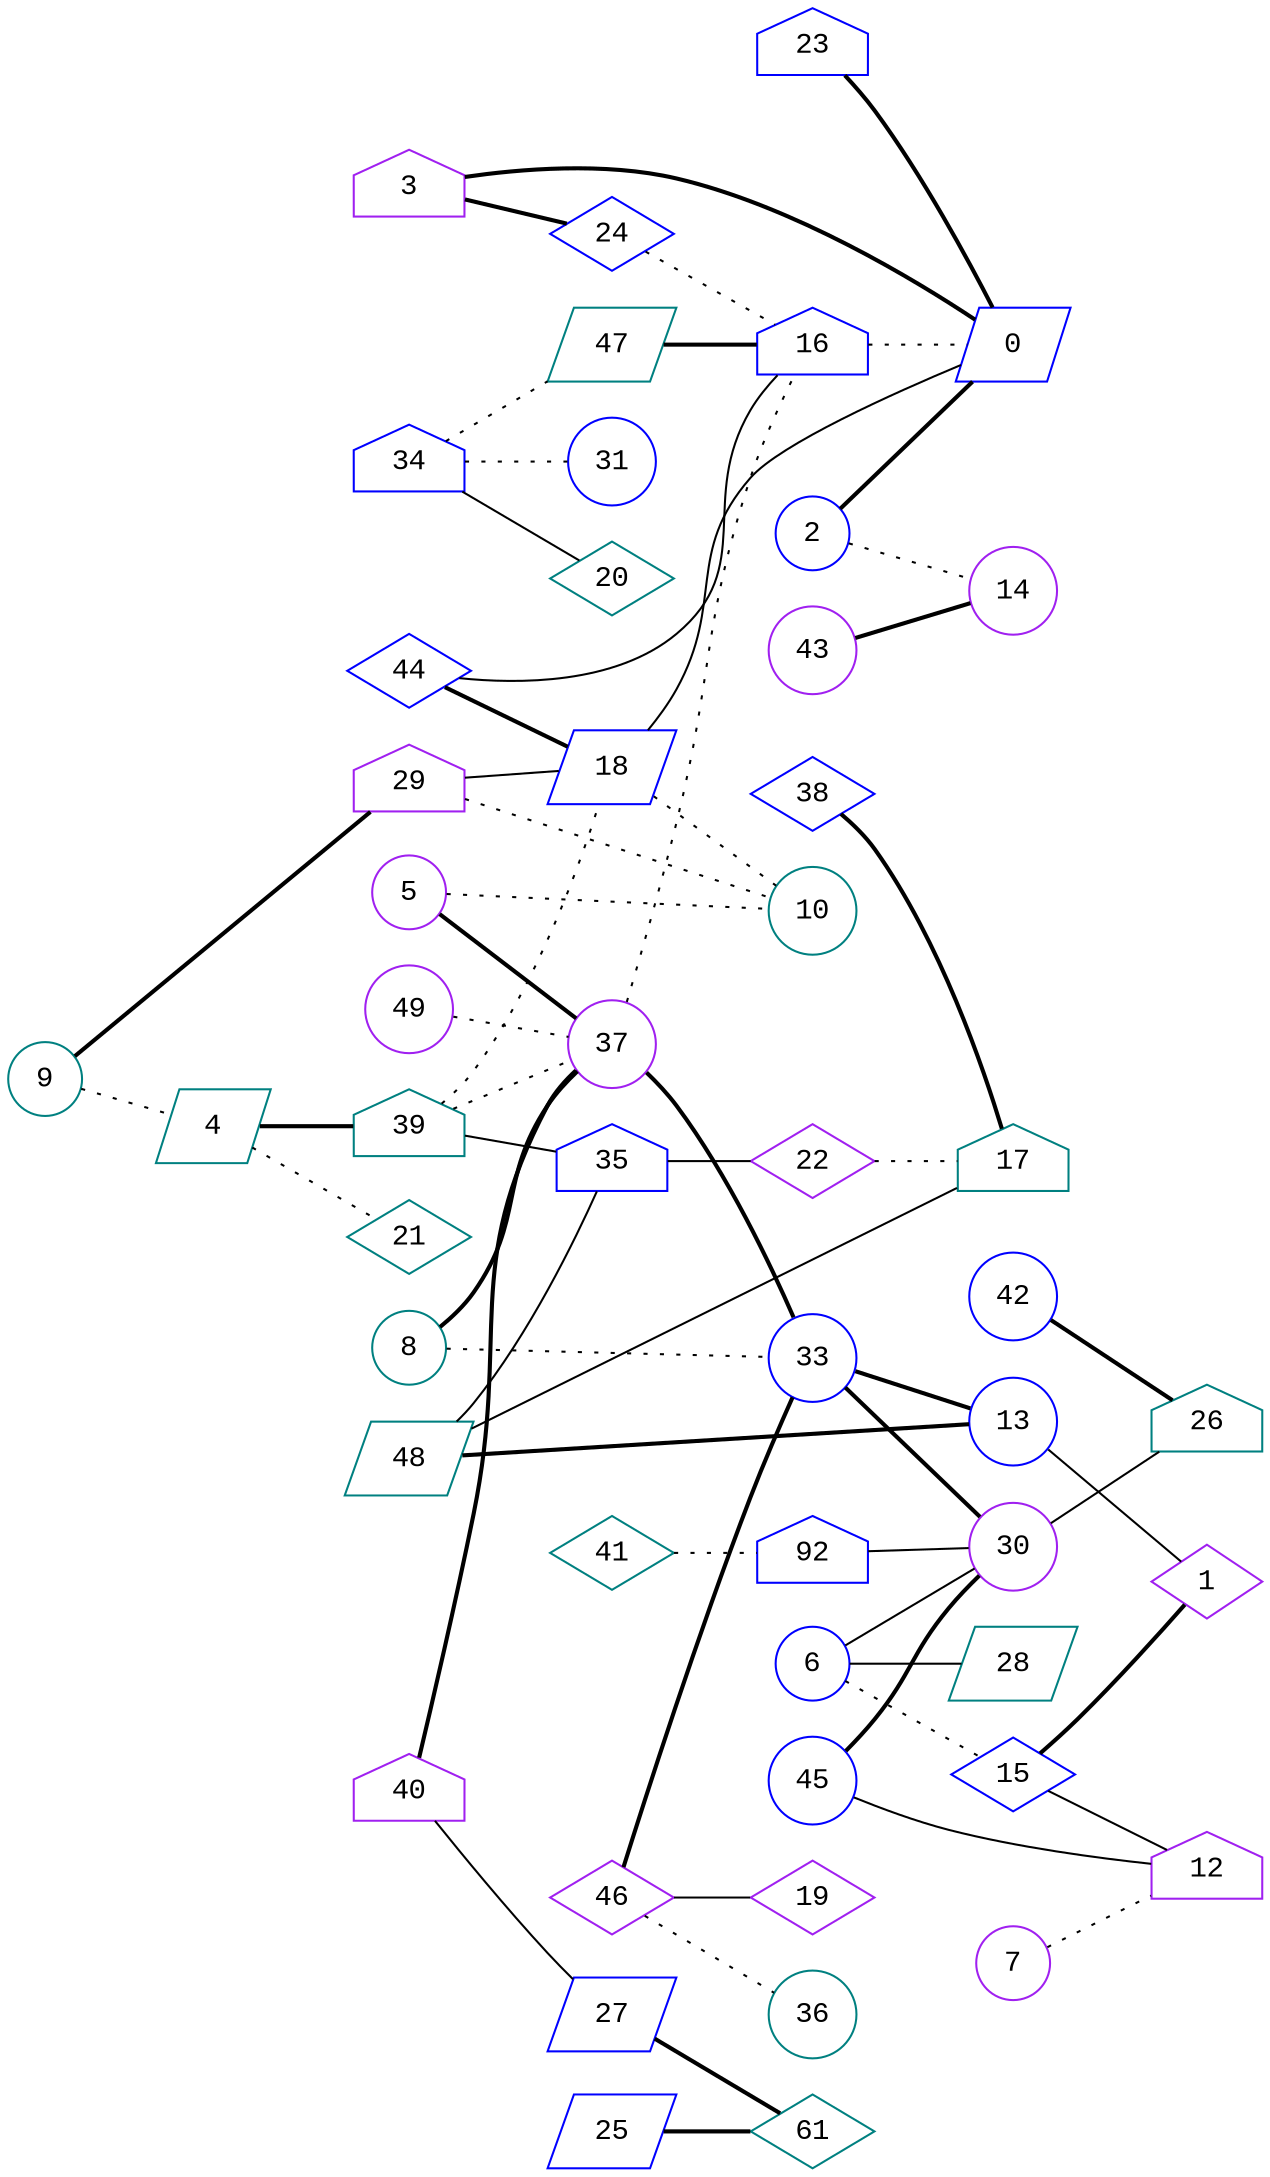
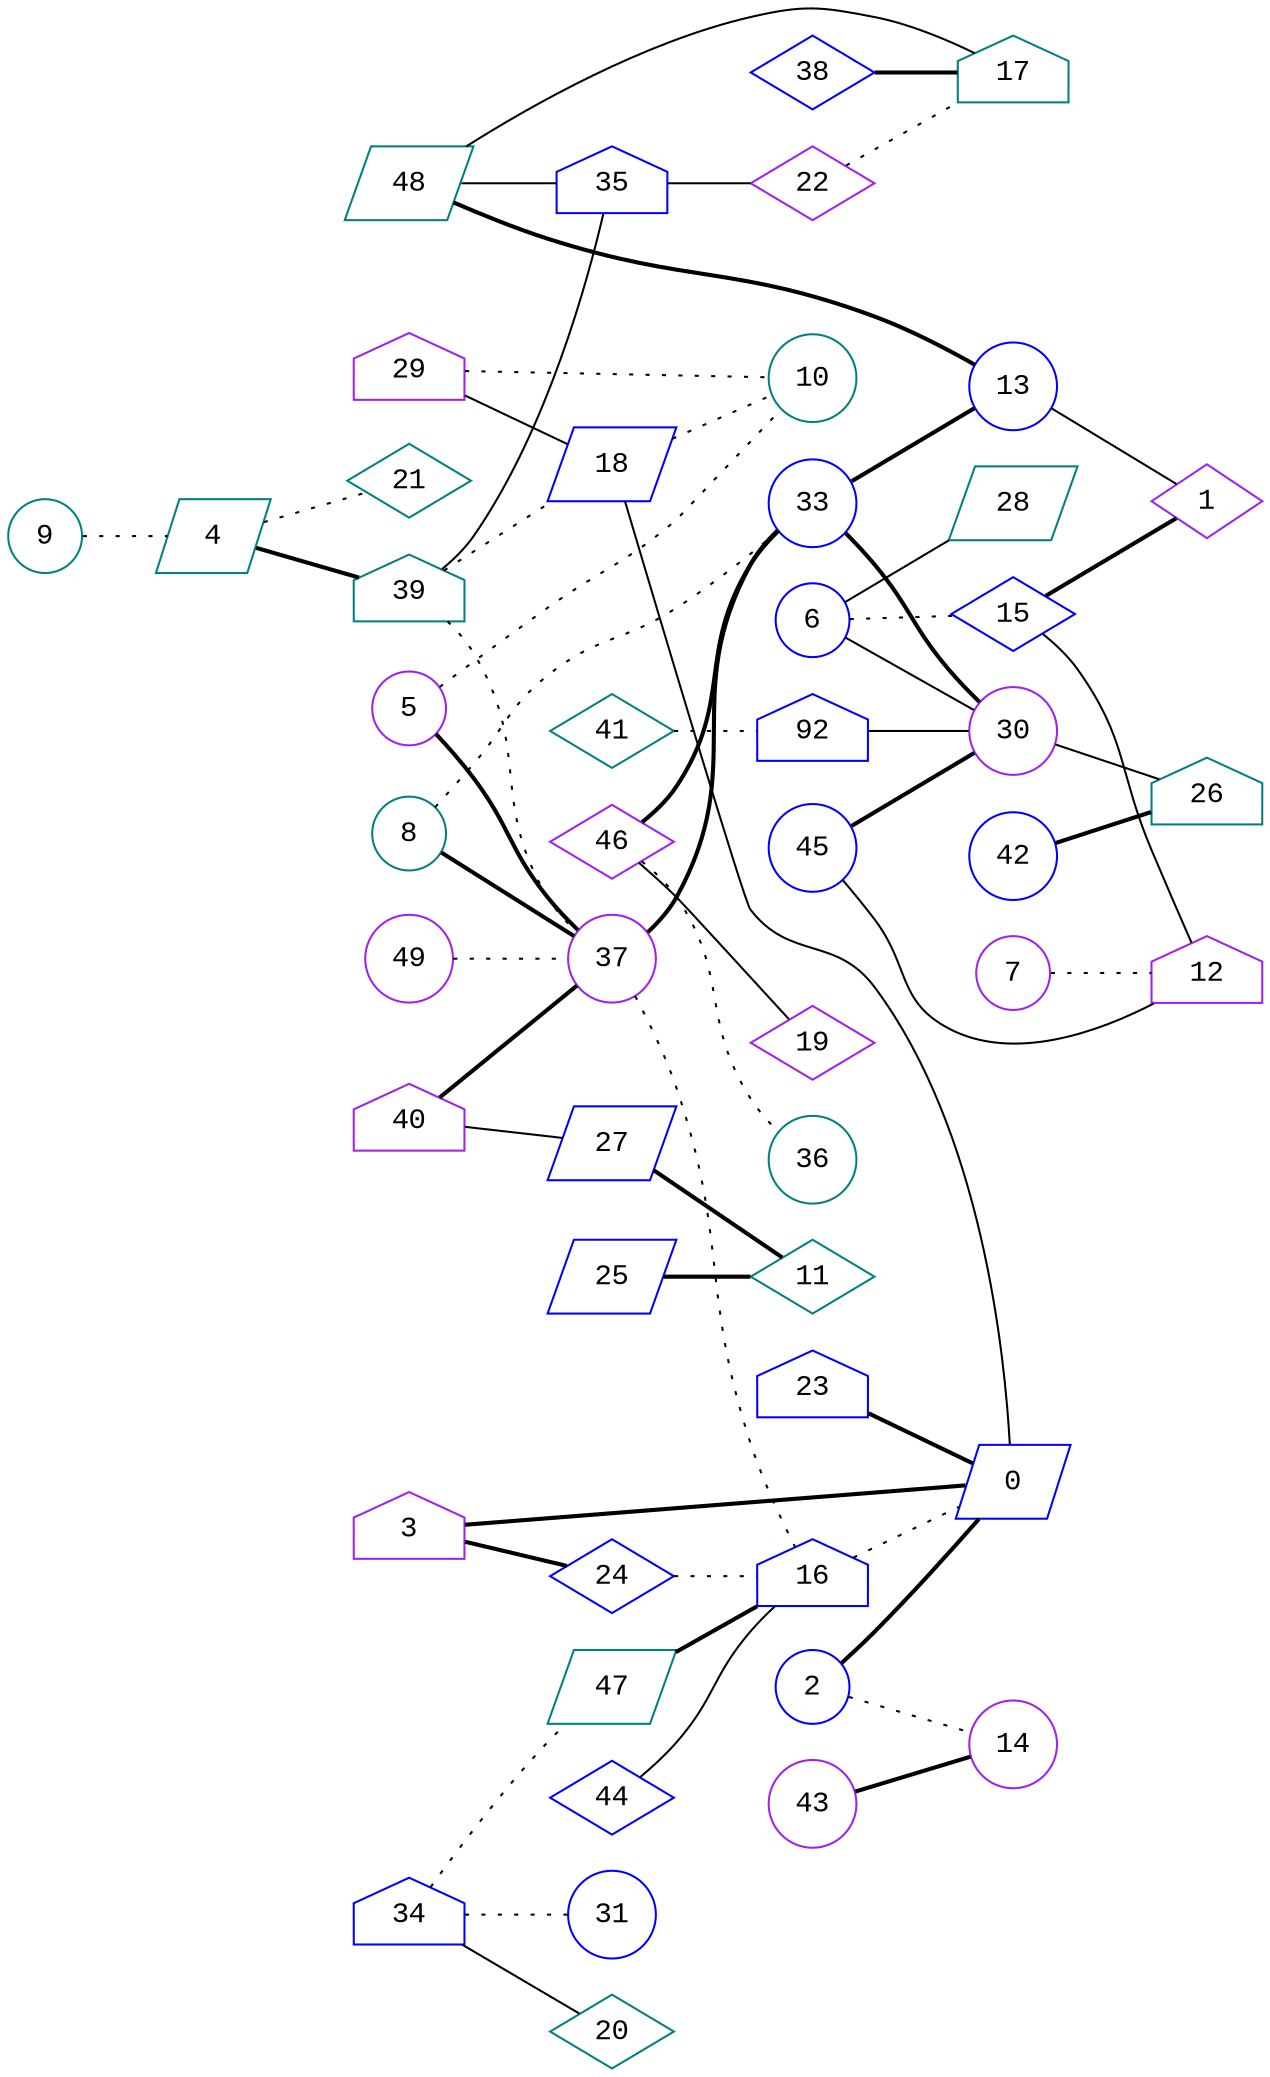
edge "44" -- "18": removed
edge "29" -- "9": removed
node "61": label "61" -> "11"
